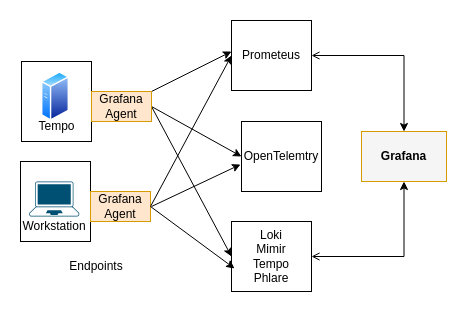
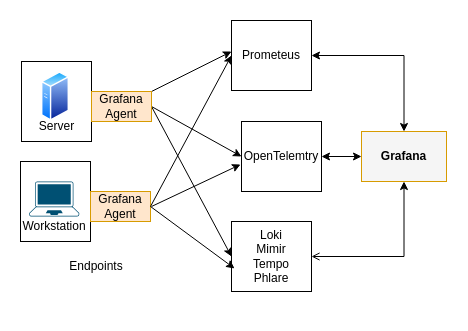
edge "Prometeus" -- "Grafana": arrowhead open -> classic
node "Tempo": label "Tempo" -> "Server"
edge "OpenTelemtry" -- "Grafana": added
